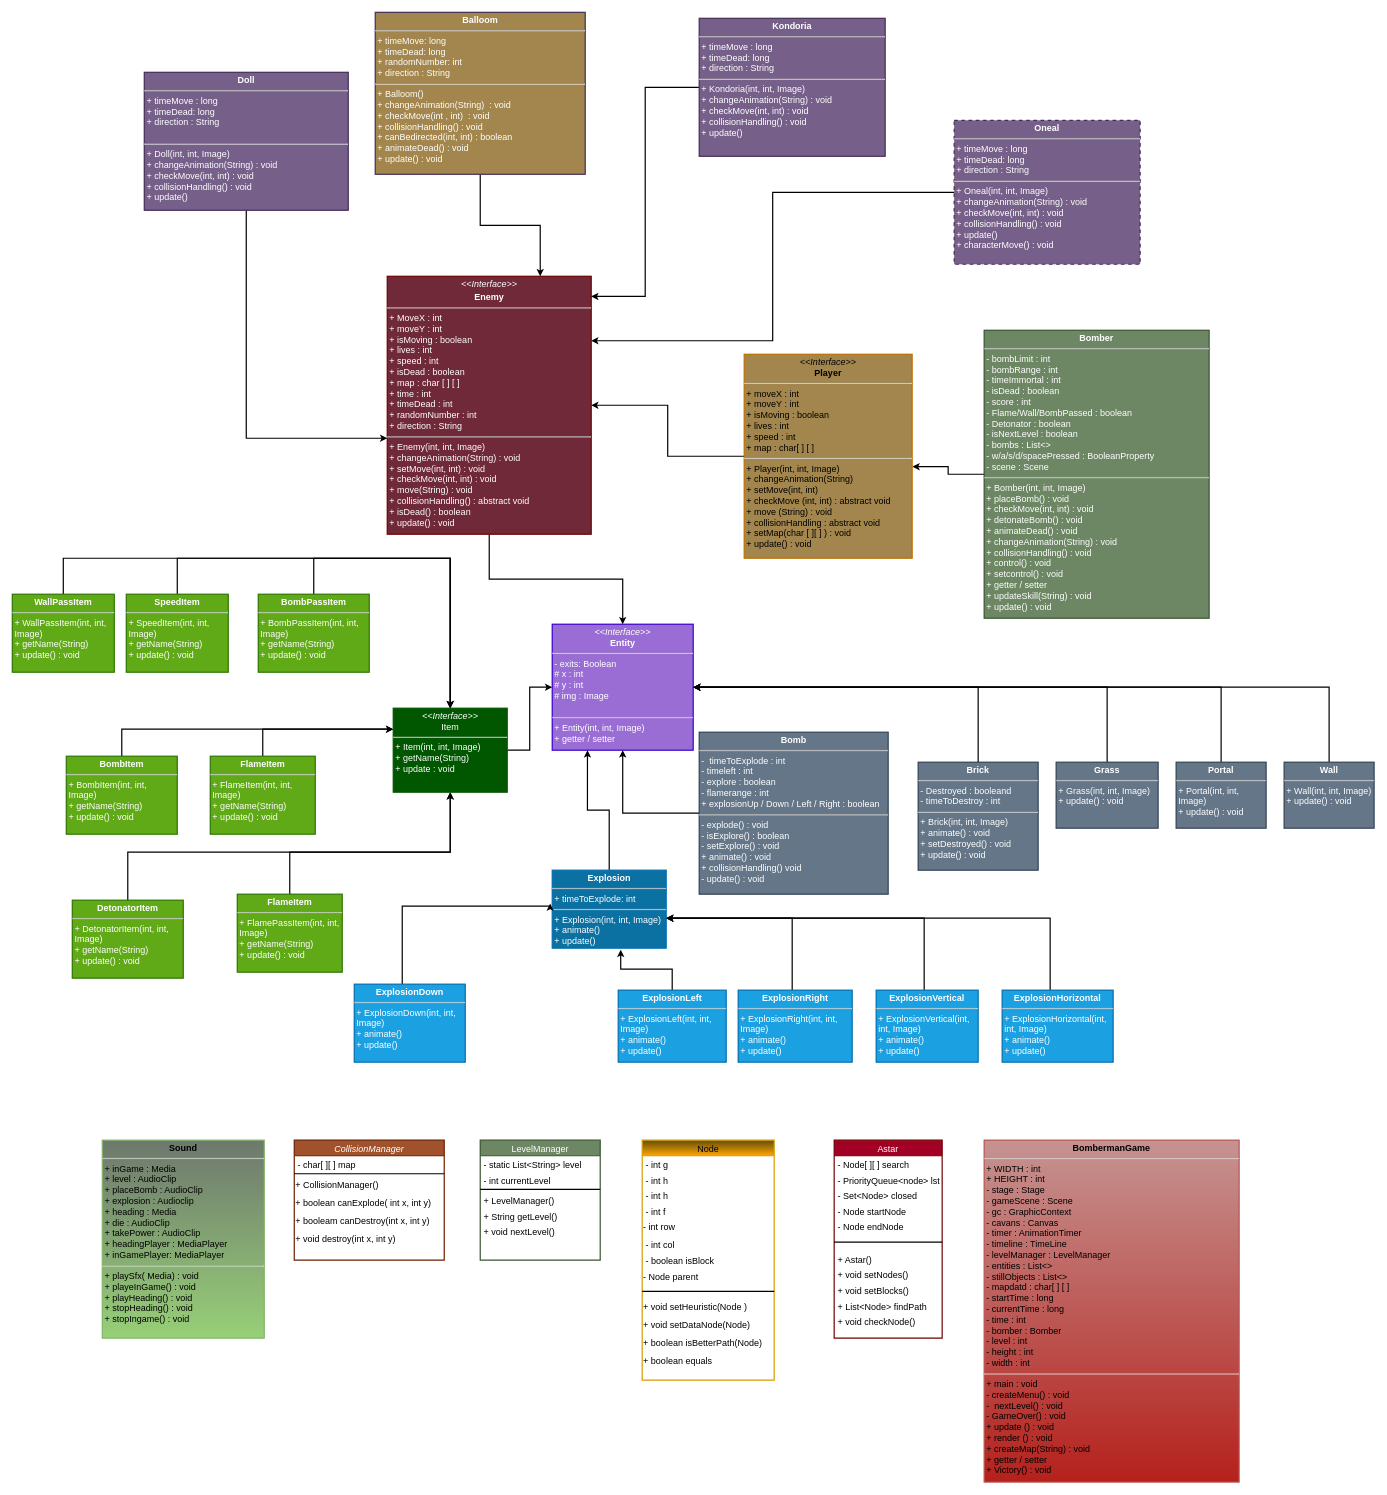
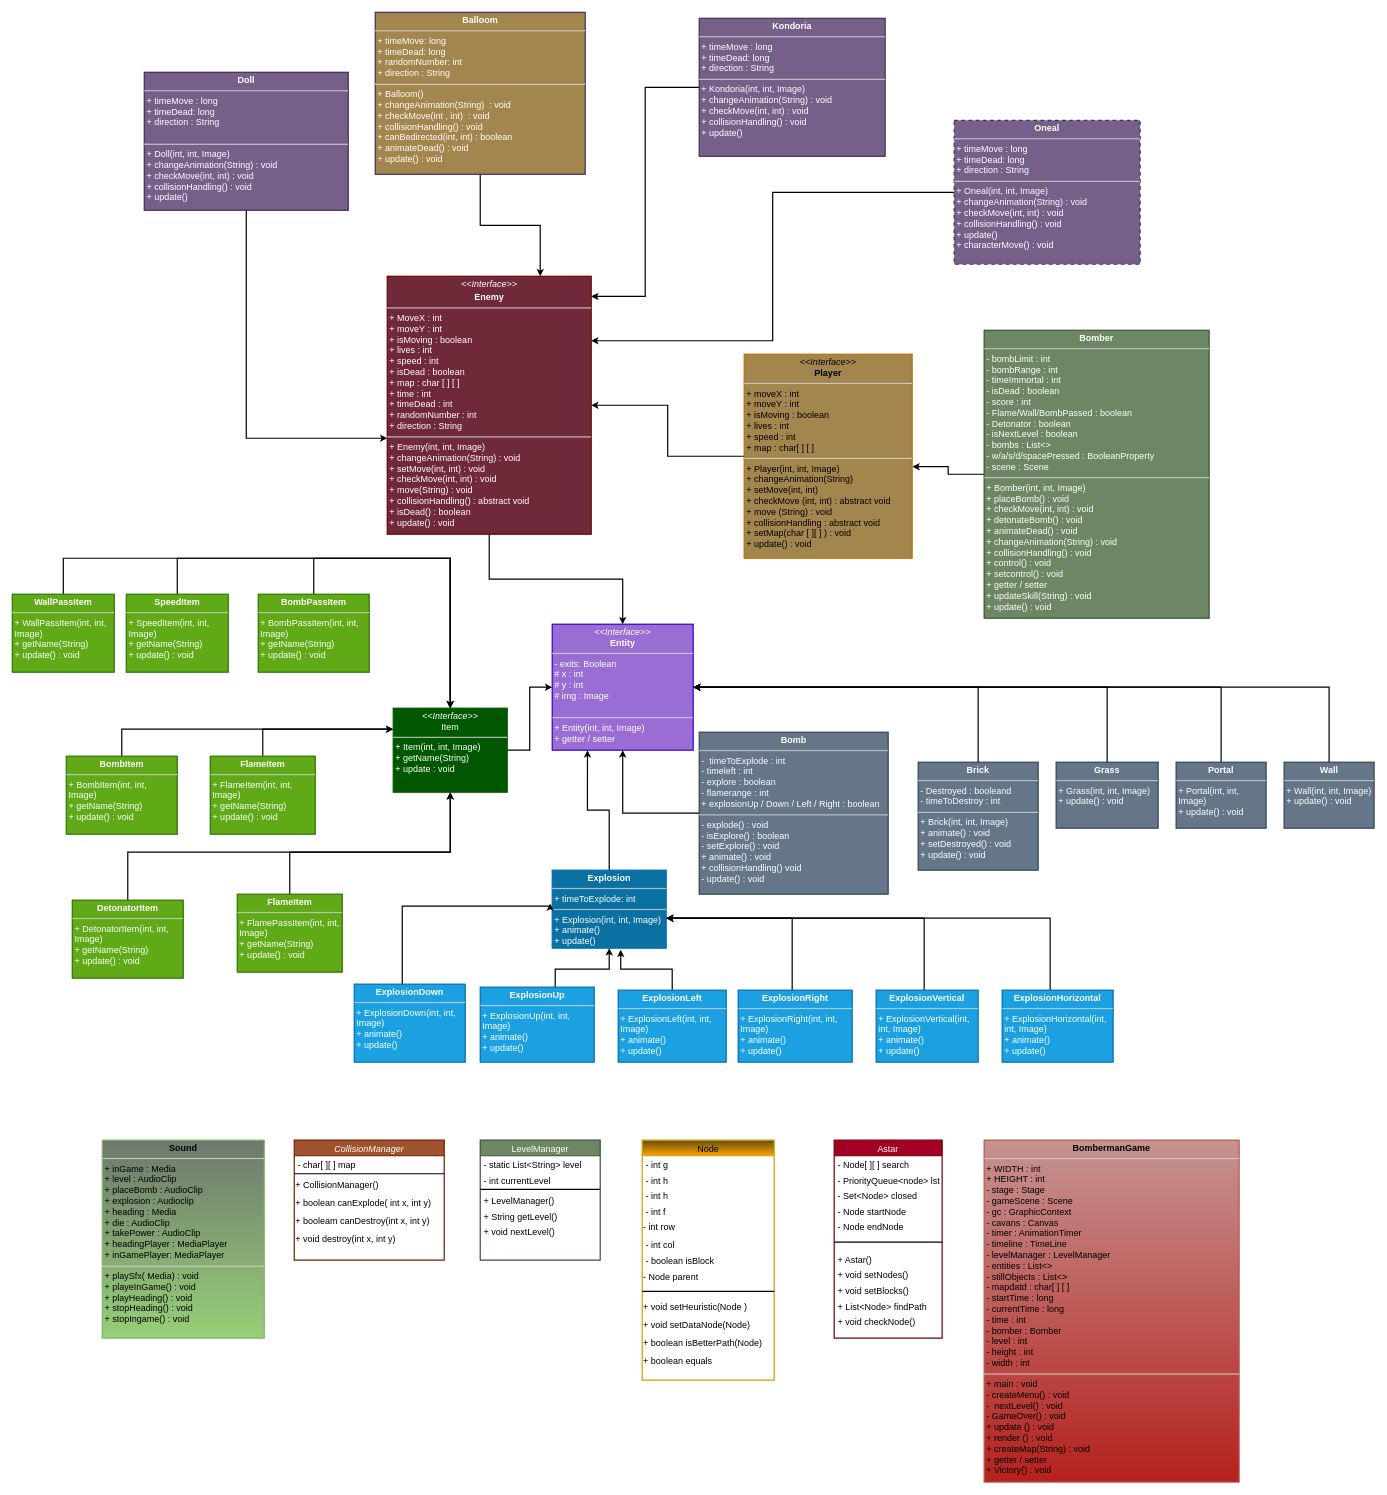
edge "ExplosionUp + ExplosionUp(int, int, Image) + animate() + update()" -> "Explosion + timeToExplode: int + Explosion(int, int, Image) + animate() + update()": added
node "ExplosionUp + ExplosionUp(int, int, Image) + animate() + update()": added
